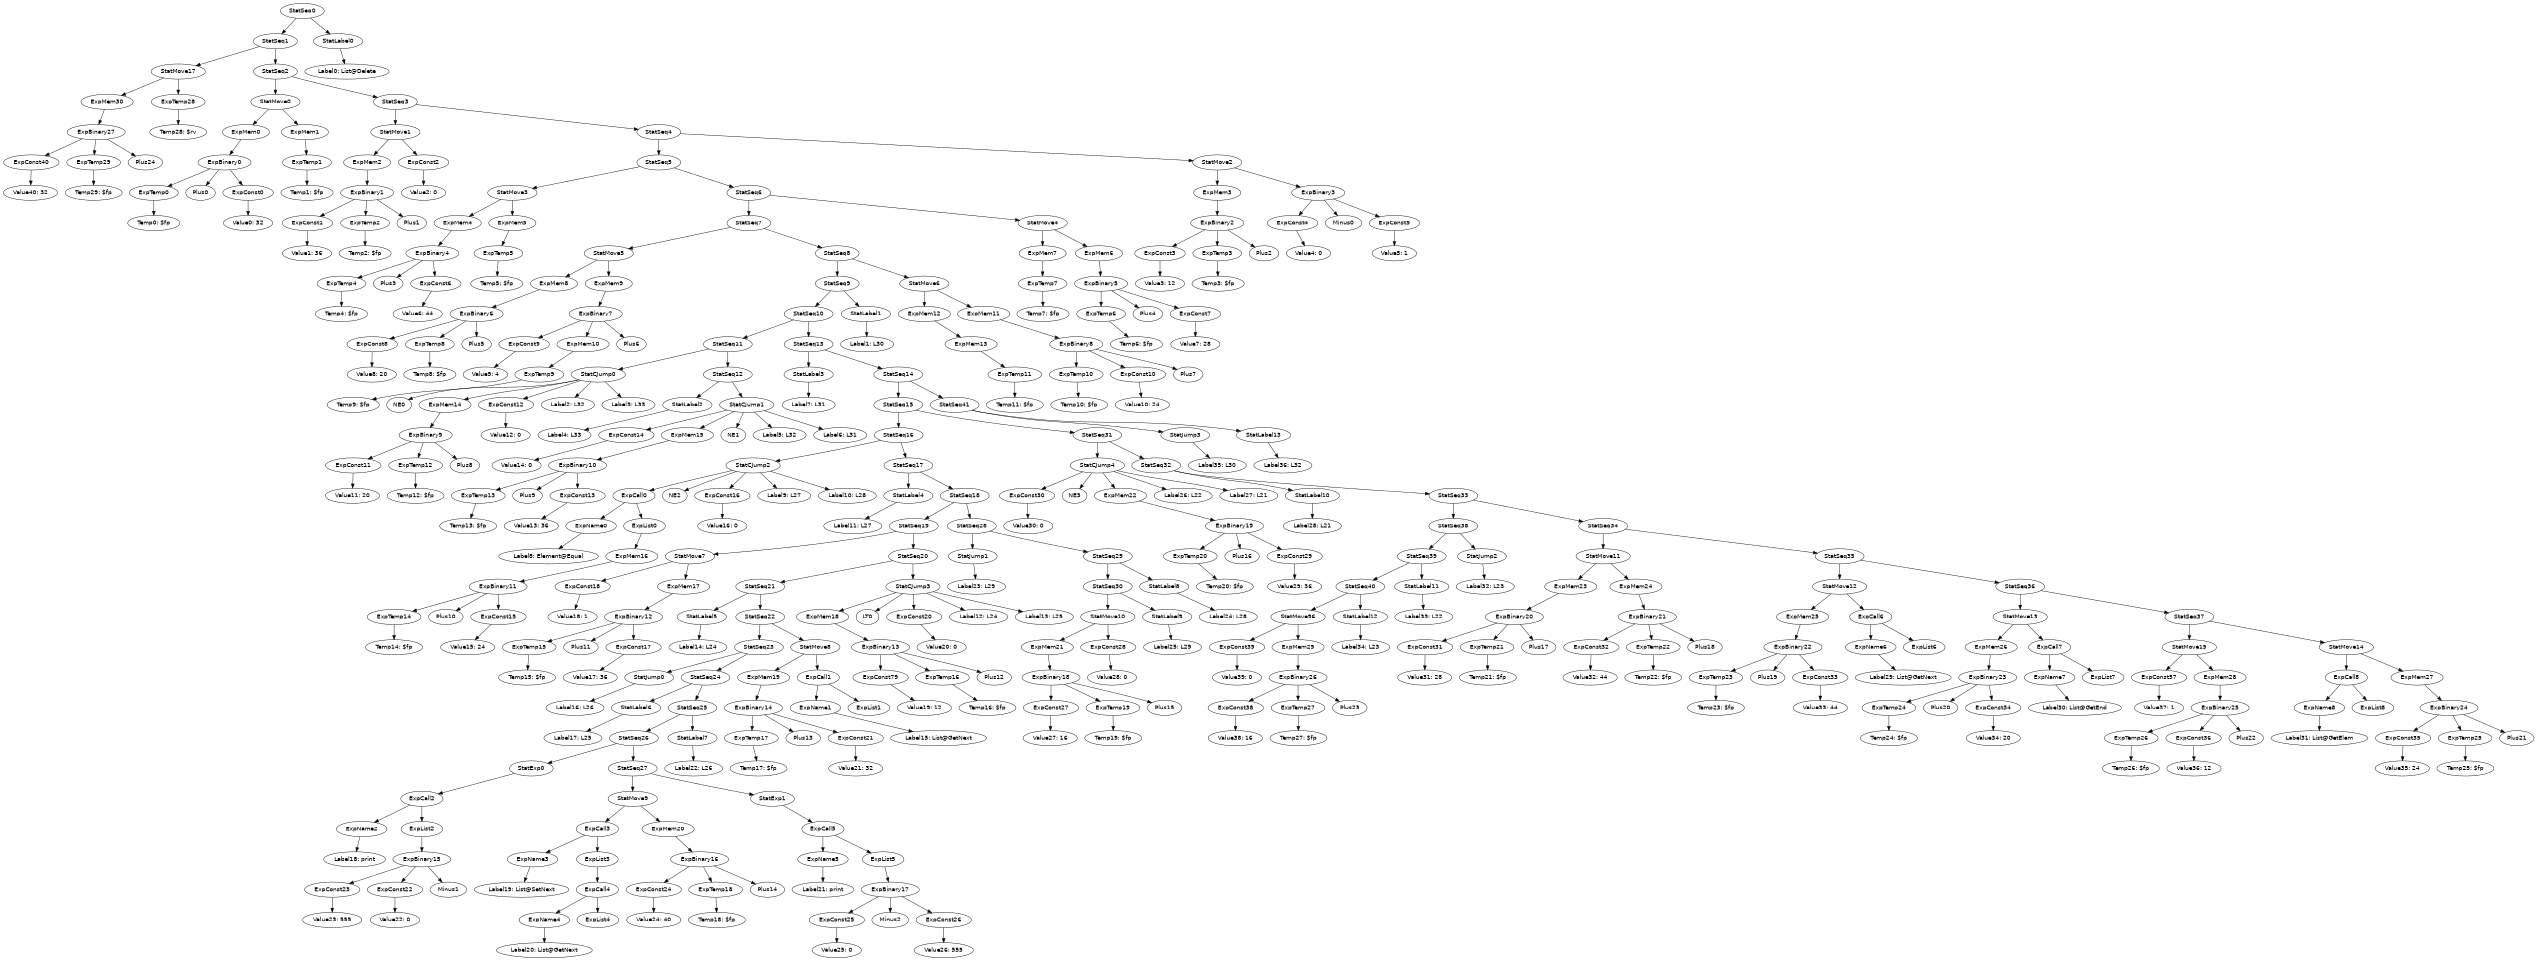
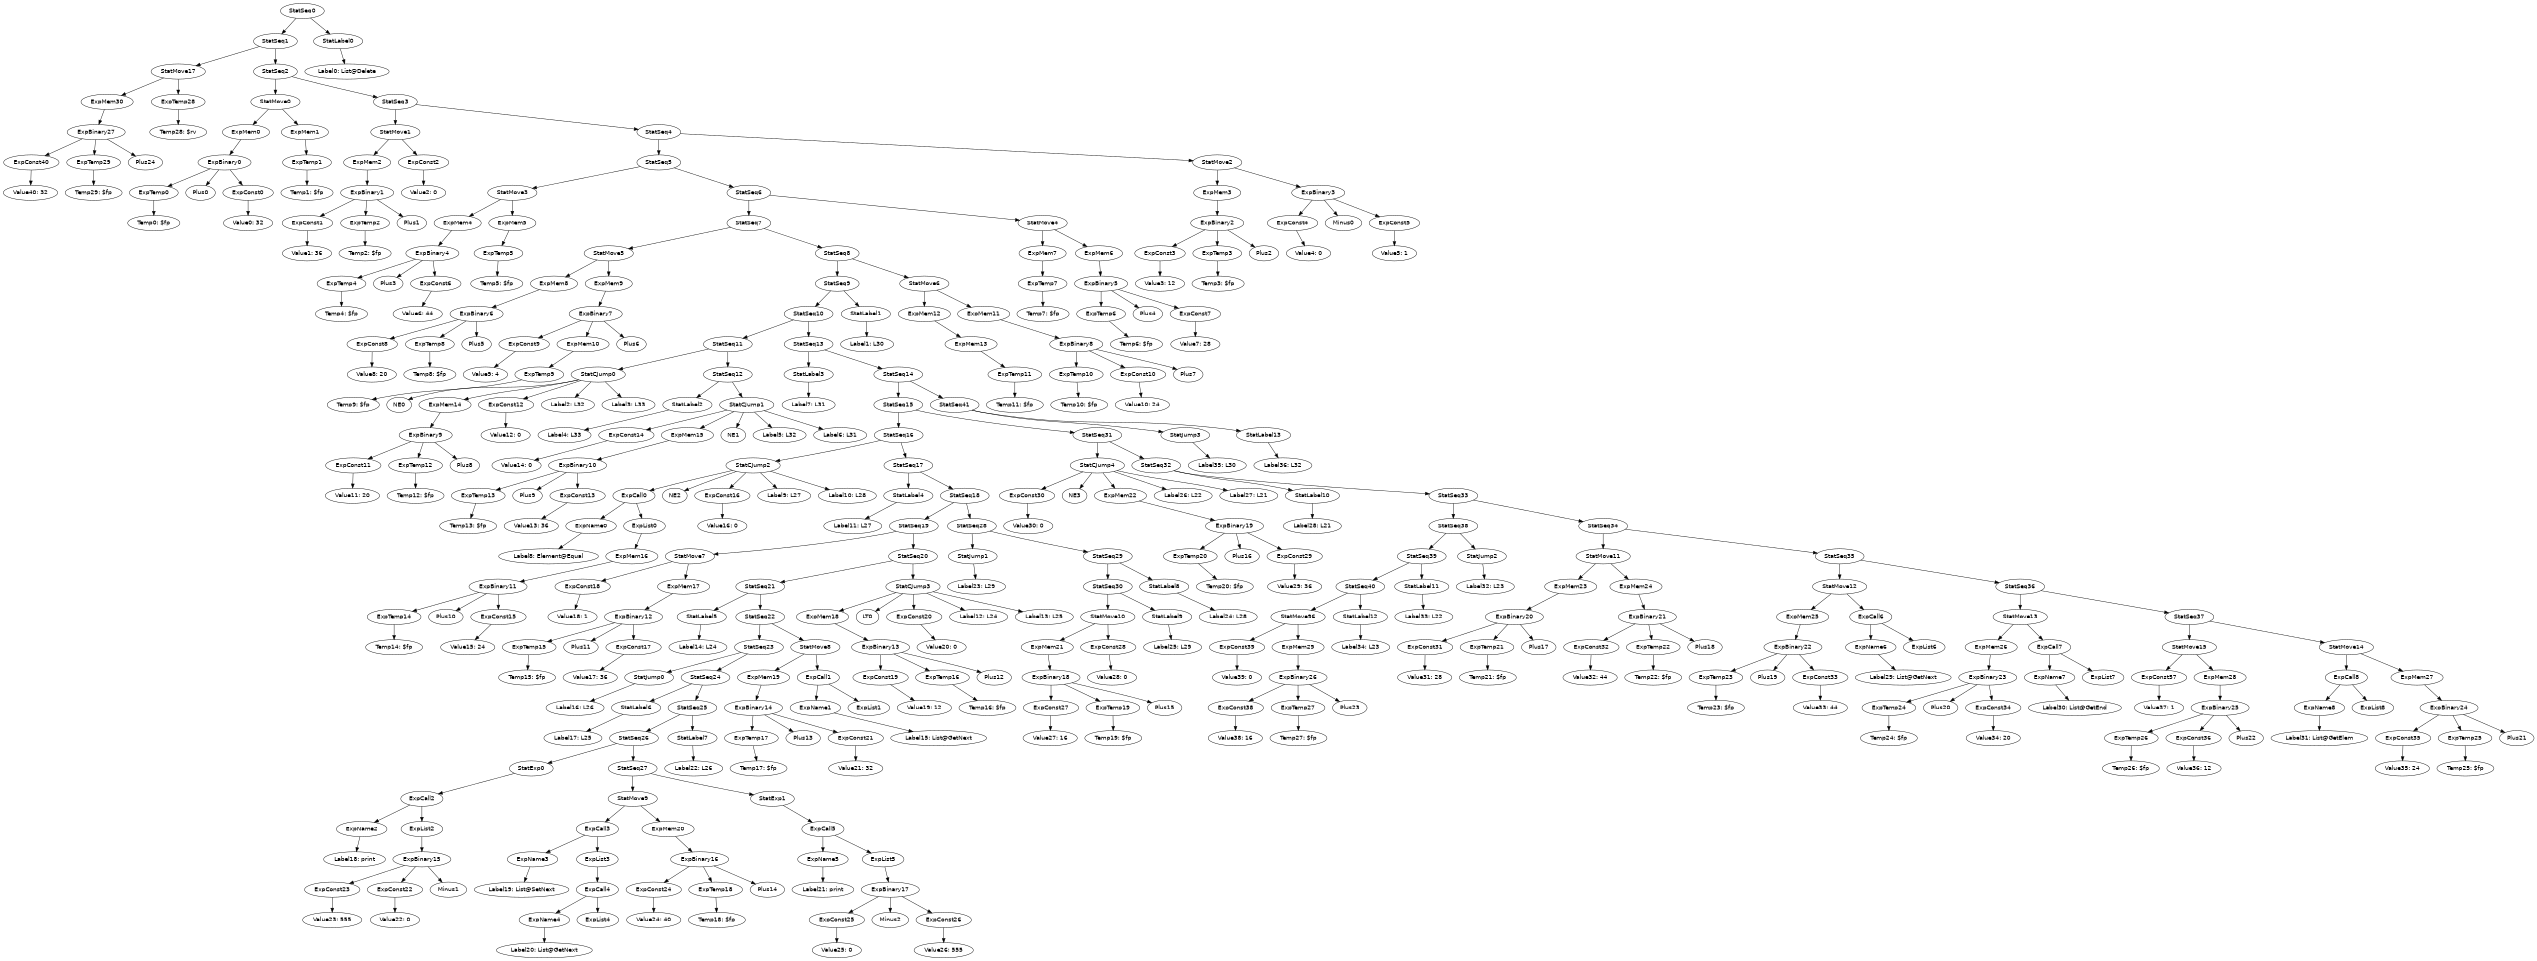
node "ExpConst79": label "ExpConst79" -> "ExpConst19"
